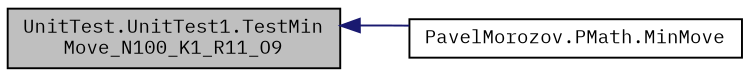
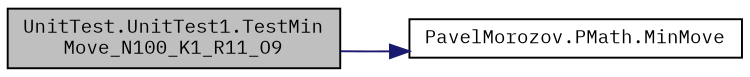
edge "PavelMorozov.PMath.MinMove" -> "UnitTest.UnitTest1.TestMin Move_N100_K1_R11_O9": reversed
